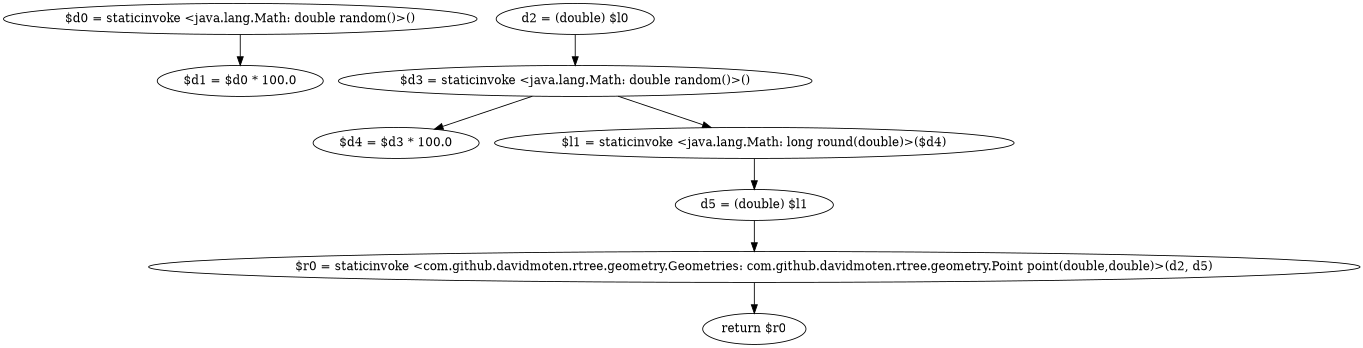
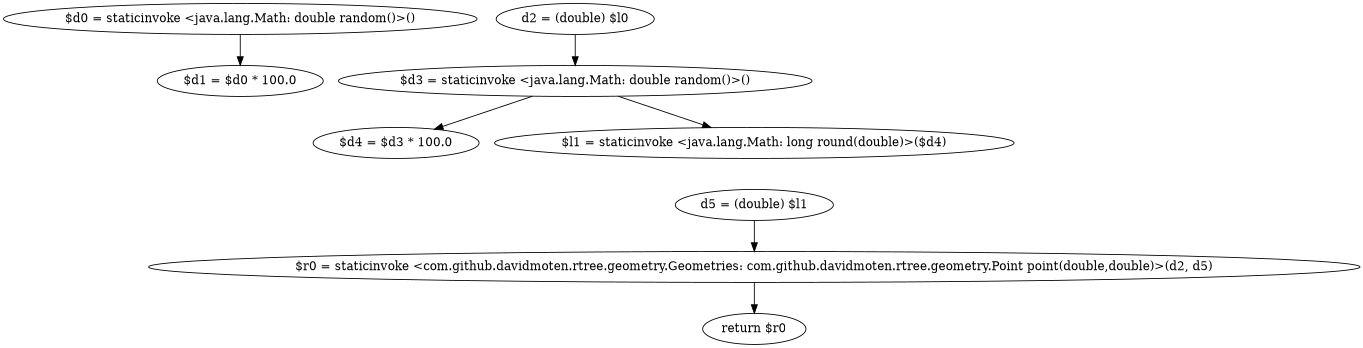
edge "$l1 = staticinvoke <java.lang.Math: long round(double)>($d4)" -> "d5 = (double) $l1": removed
